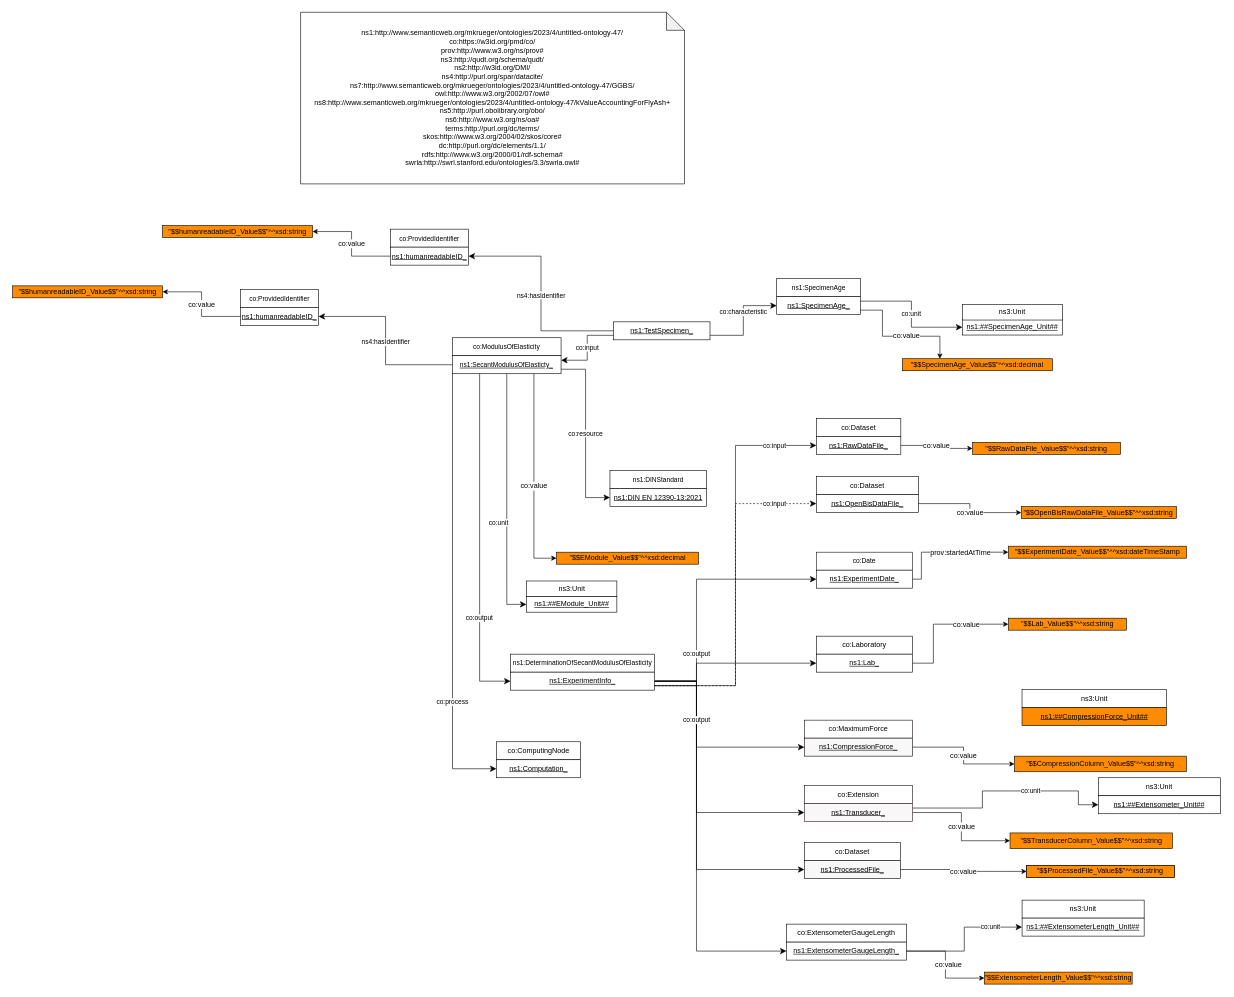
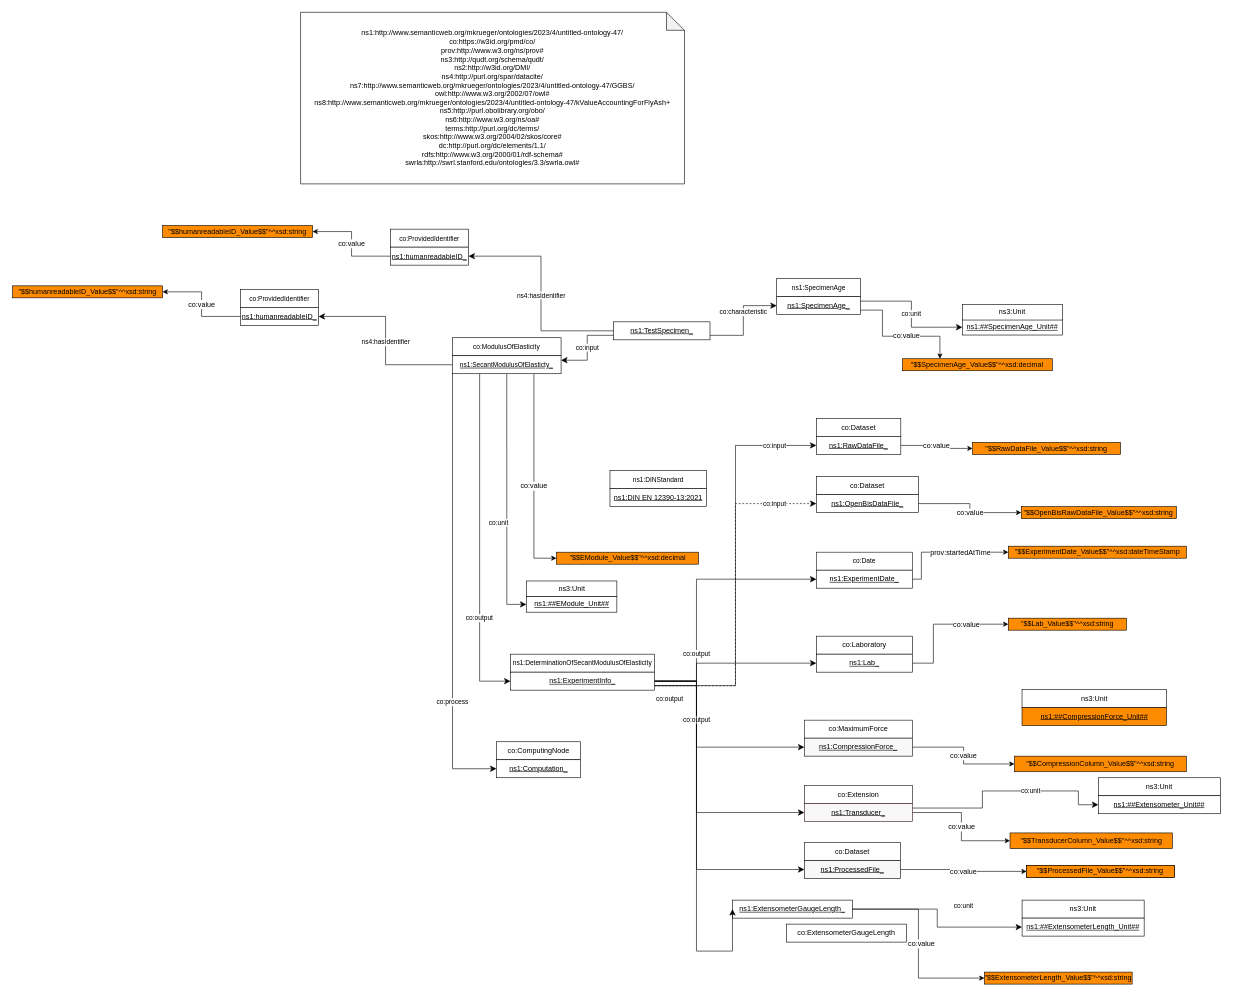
edge "ns1:SecantModulusOfElasticty_" -> "ns1:DIN EN 12390-13:2021": removed, label "co:resource"
node "ns1:ExtensometerGaugeLength_": moved (846, 951) -> (792, 909)
